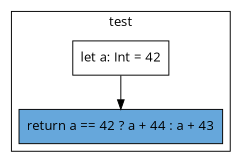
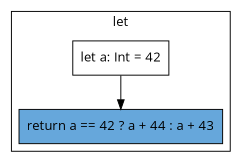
cluster "test": label "test" -> "let"
